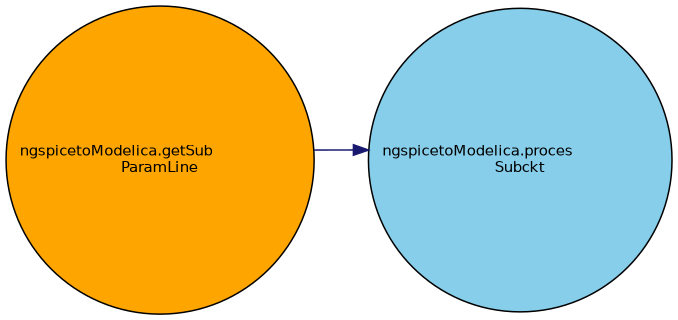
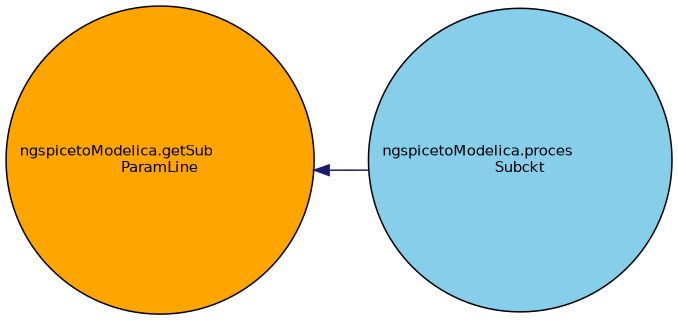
edge "ngspicetoModelica.getSub ParamLine" -> "ngspicetoModelica.proces Subckt": reversed
